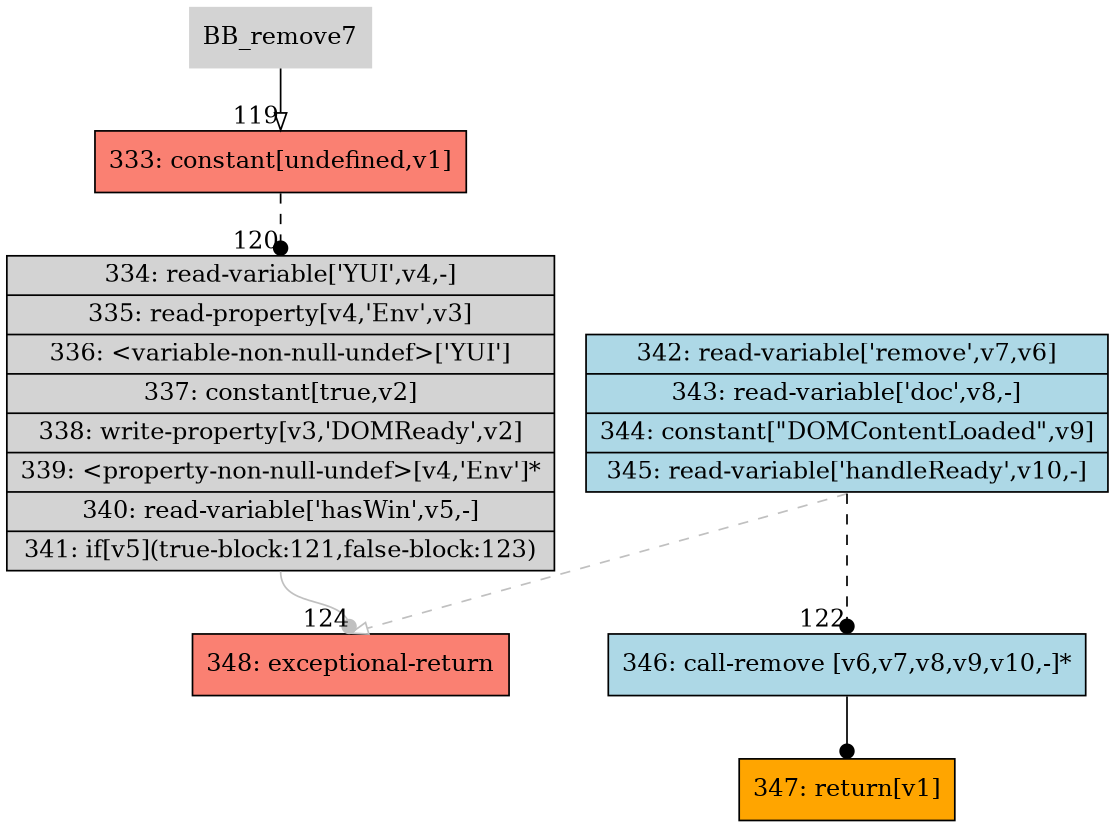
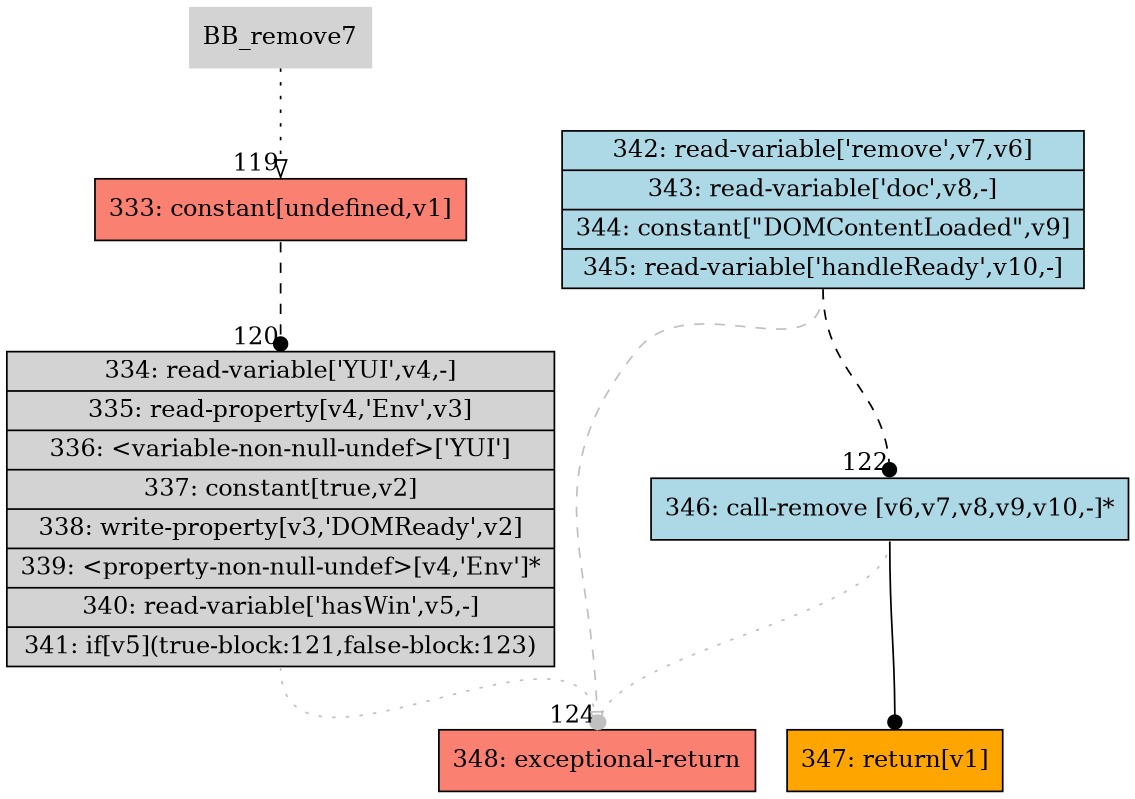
edge "BB_remove7" -> "333: constant[undefined,v1]": style solid -> dotted
edge "334: read-variable['YUI',v4,-]" -> "348: exceptional-return": style solid -> dotted
edge "346: call-remove [v6,v7,v8,v9,v10,-]*" -> "348: exceptional-return": added
